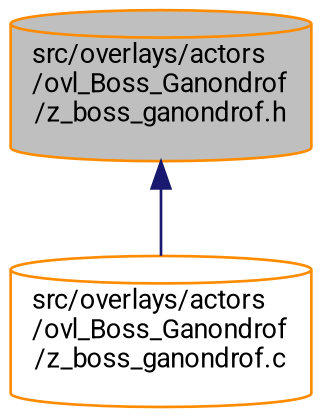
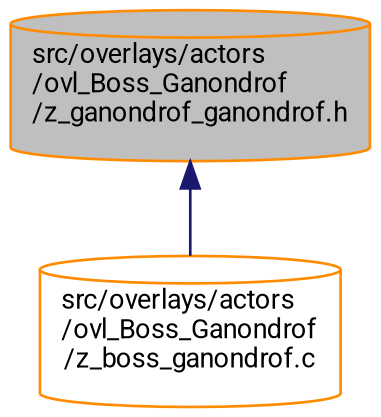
node "src/overlays/actors /ovl_Boss_Ganondrof /z_boss_ganondrof.h": label "src/overlays/actors /ovl_Boss_Ganondrof /z_boss_ganondrof.h" -> "src/overlays/actors /ovl_Boss_Ganondrof /z_ganondrof_ganondrof.h"
